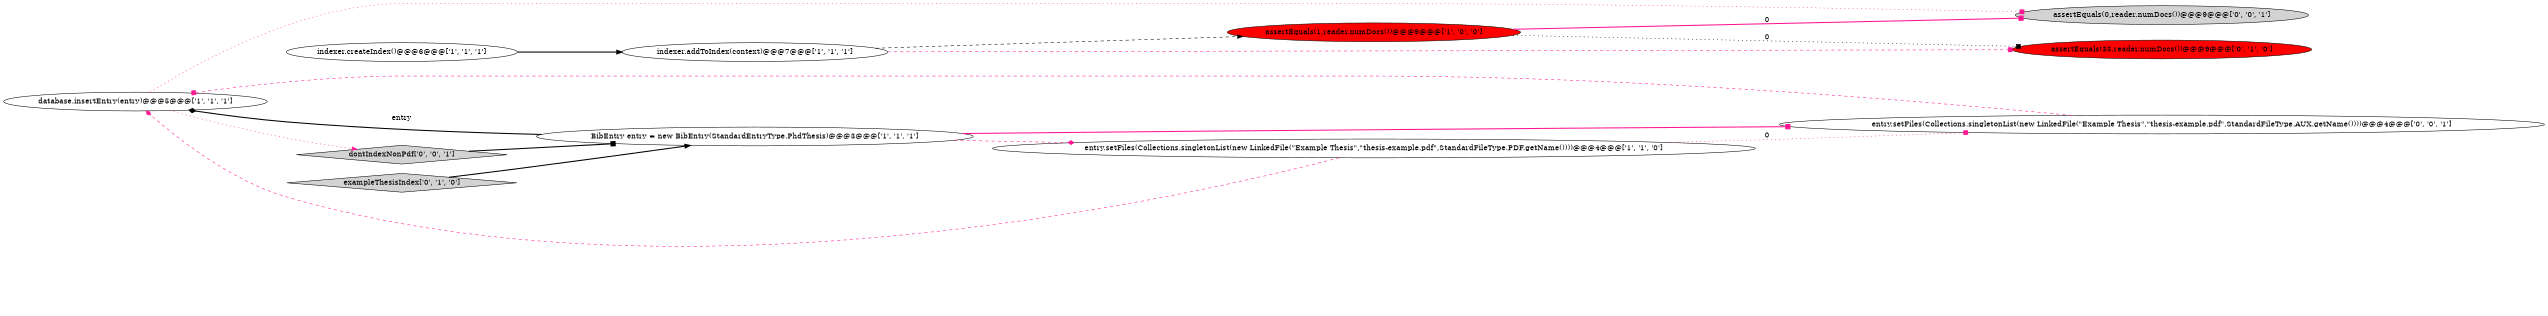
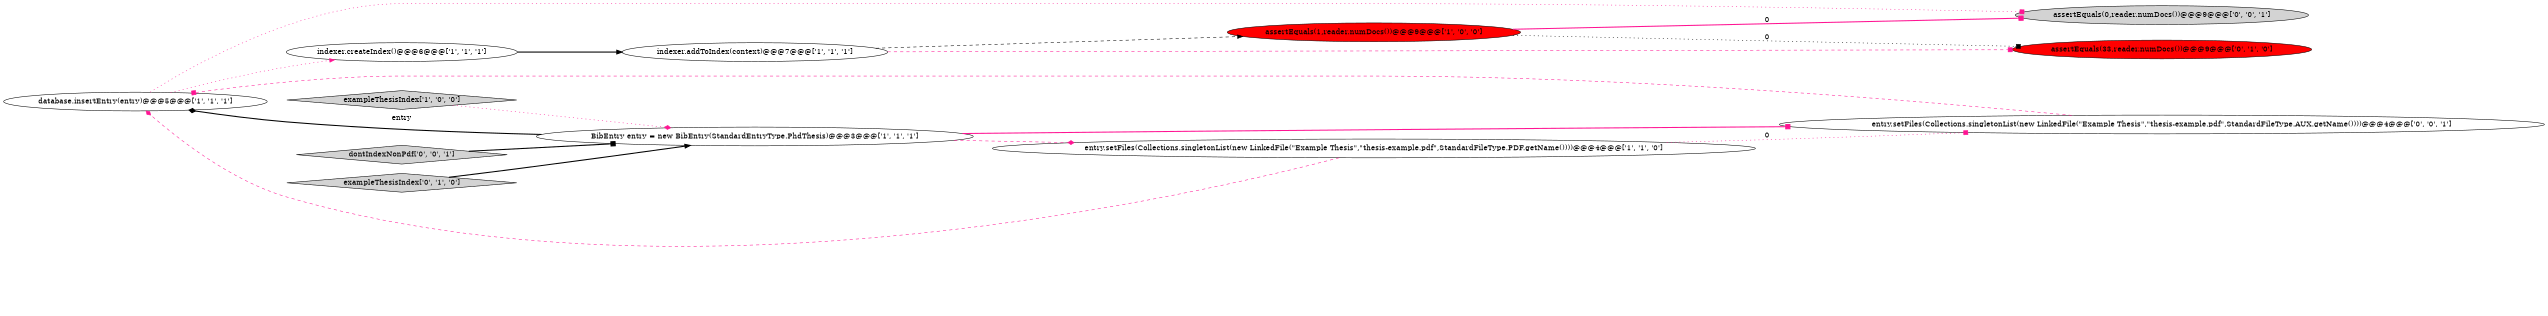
node "exampleThesisIndex['1', '0', '0']": added
edge "database.insertEntry(entry)@@@5@@@['1', '1', '1']" -> "dontIndexNonPdf['0', '0', '1']": now "database.insertEntry(entry)@@@5@@@['1', '1', '1']" -> "indexer.createIndex()@@@6@@@['1', '1', '1']"
